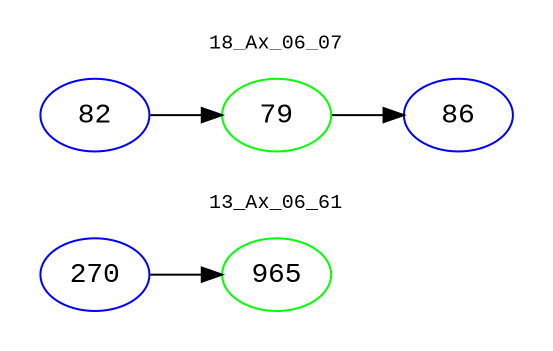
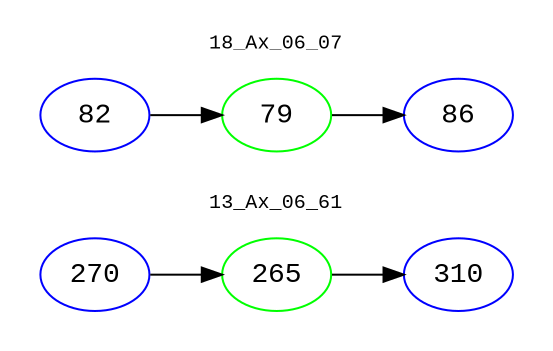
node "965": label "965" -> "265"
node "310": added
